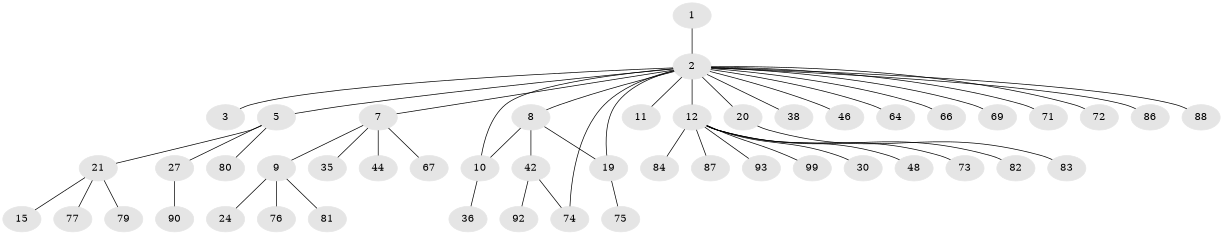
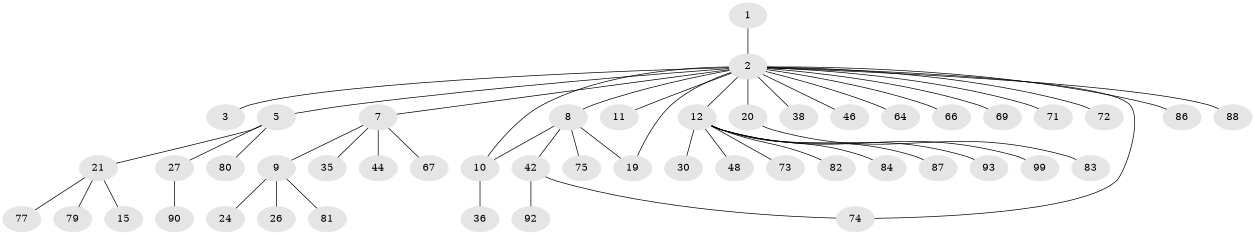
edge "19" -- "75": now "8" -- "75"
node "76": label "76" -> "26"
